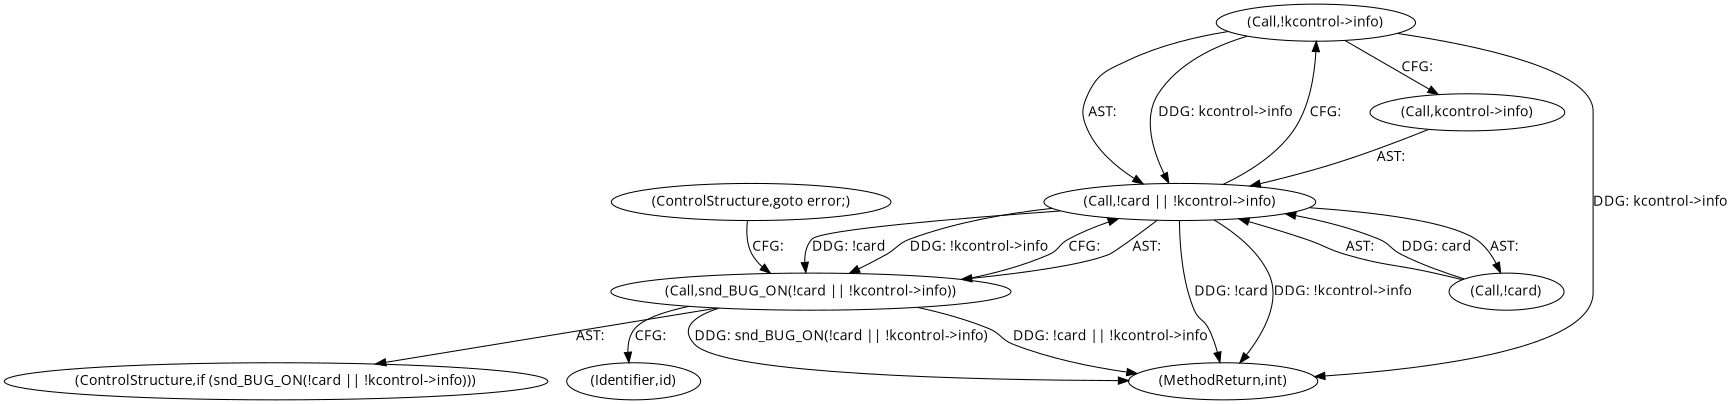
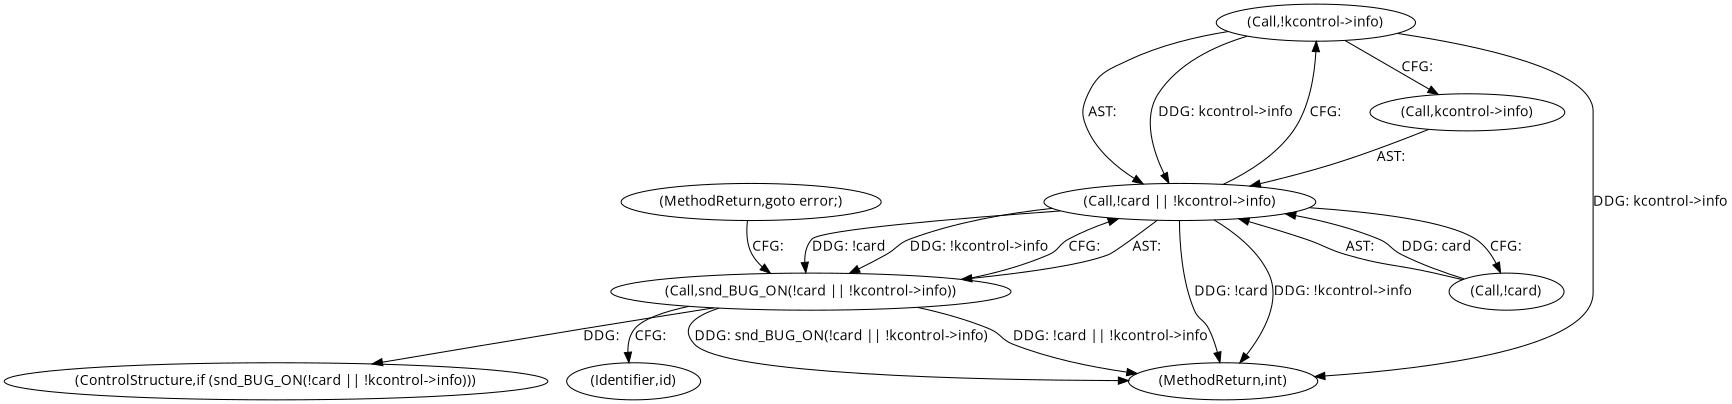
node "(ControlStructure,goto error;)": label "(ControlStructure,goto error;)" -> "(MethodReturn,goto error;)"
edge "(Call,!card || !kcontrol->info)" -> "(Call,!card)": label "AST: " -> "CFG: "
edge "(Call,snd_BUG_ON(!card || !kcontrol->info))" -> "(ControlStructure,if (snd_BUG_ON(!card || !kcontrol->info)))": label "AST: " -> "DDG: "
